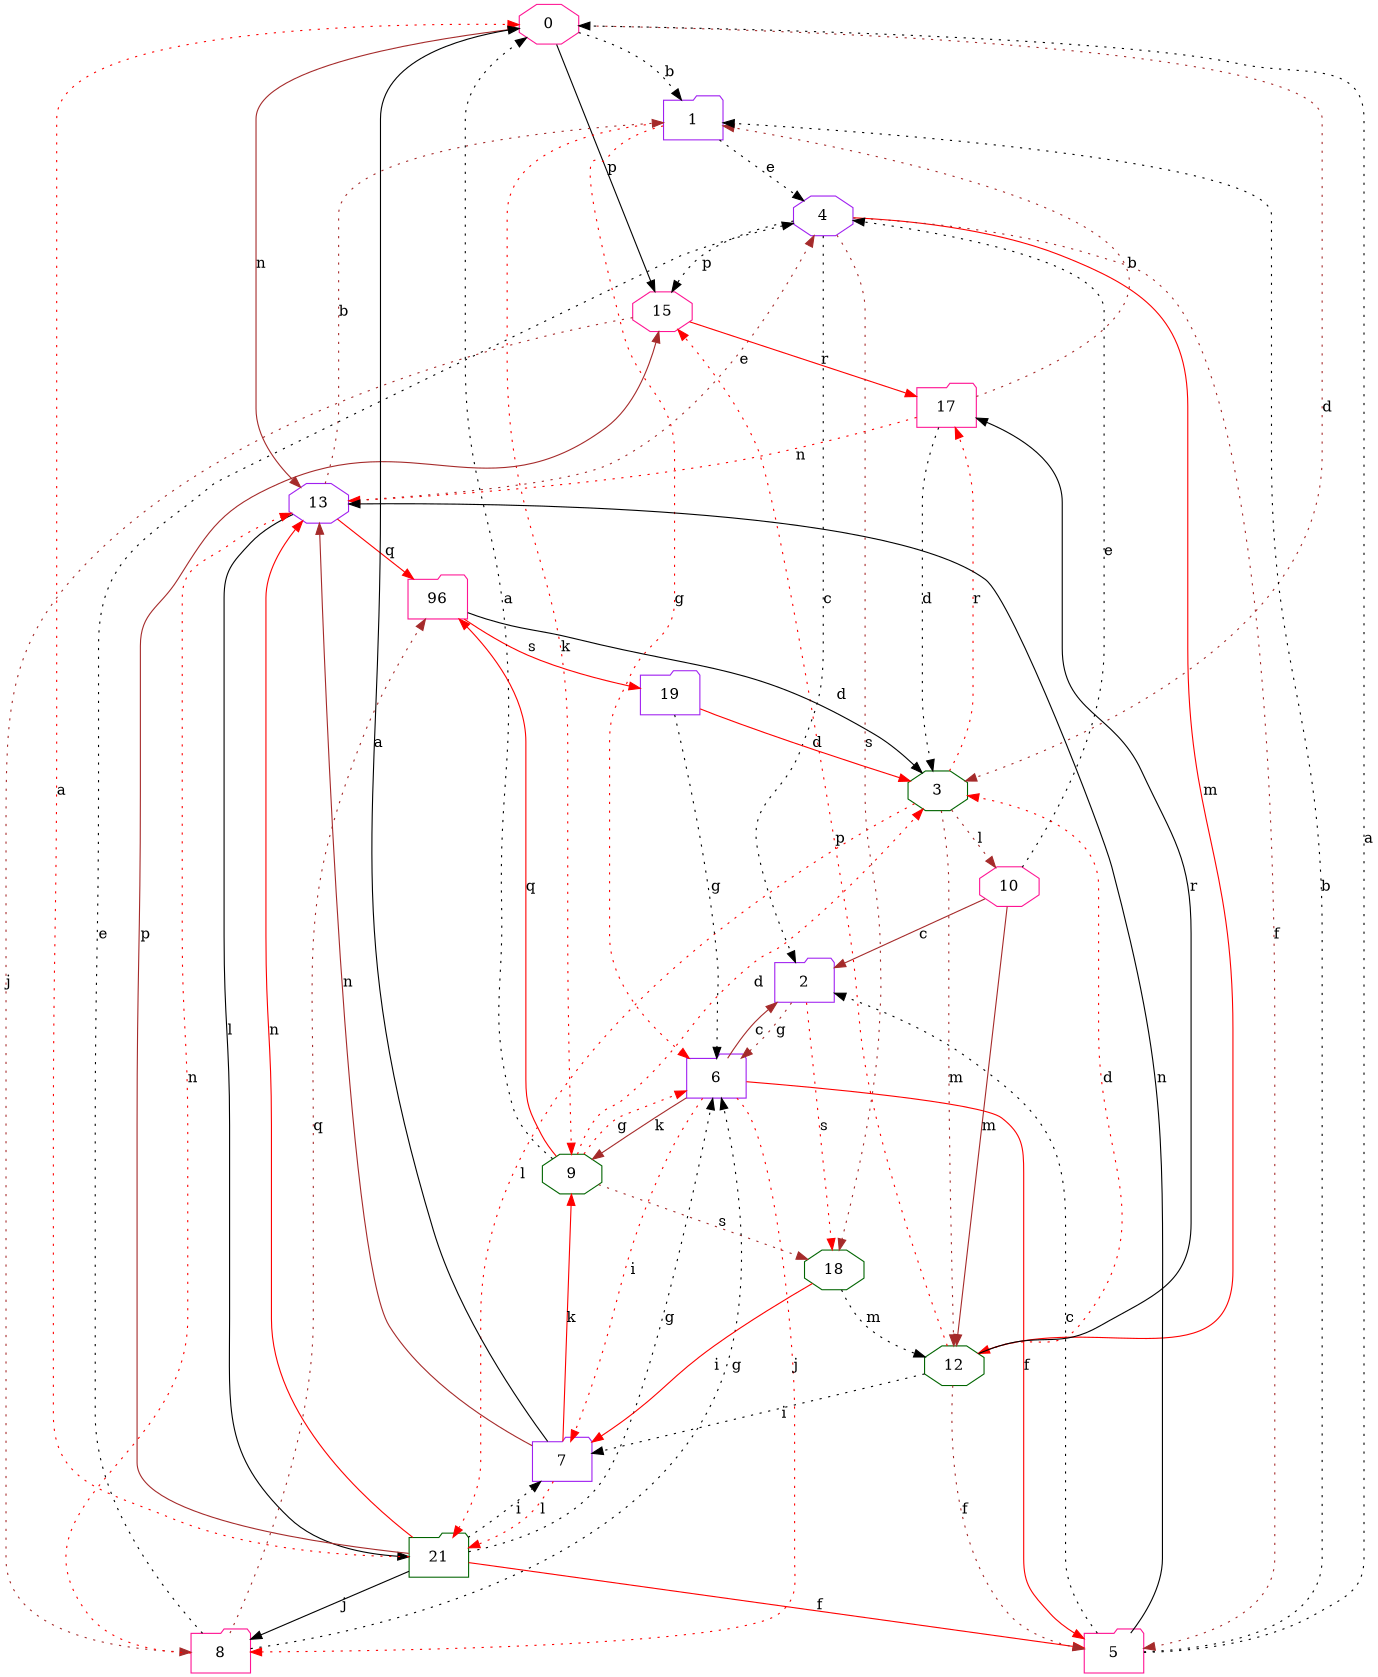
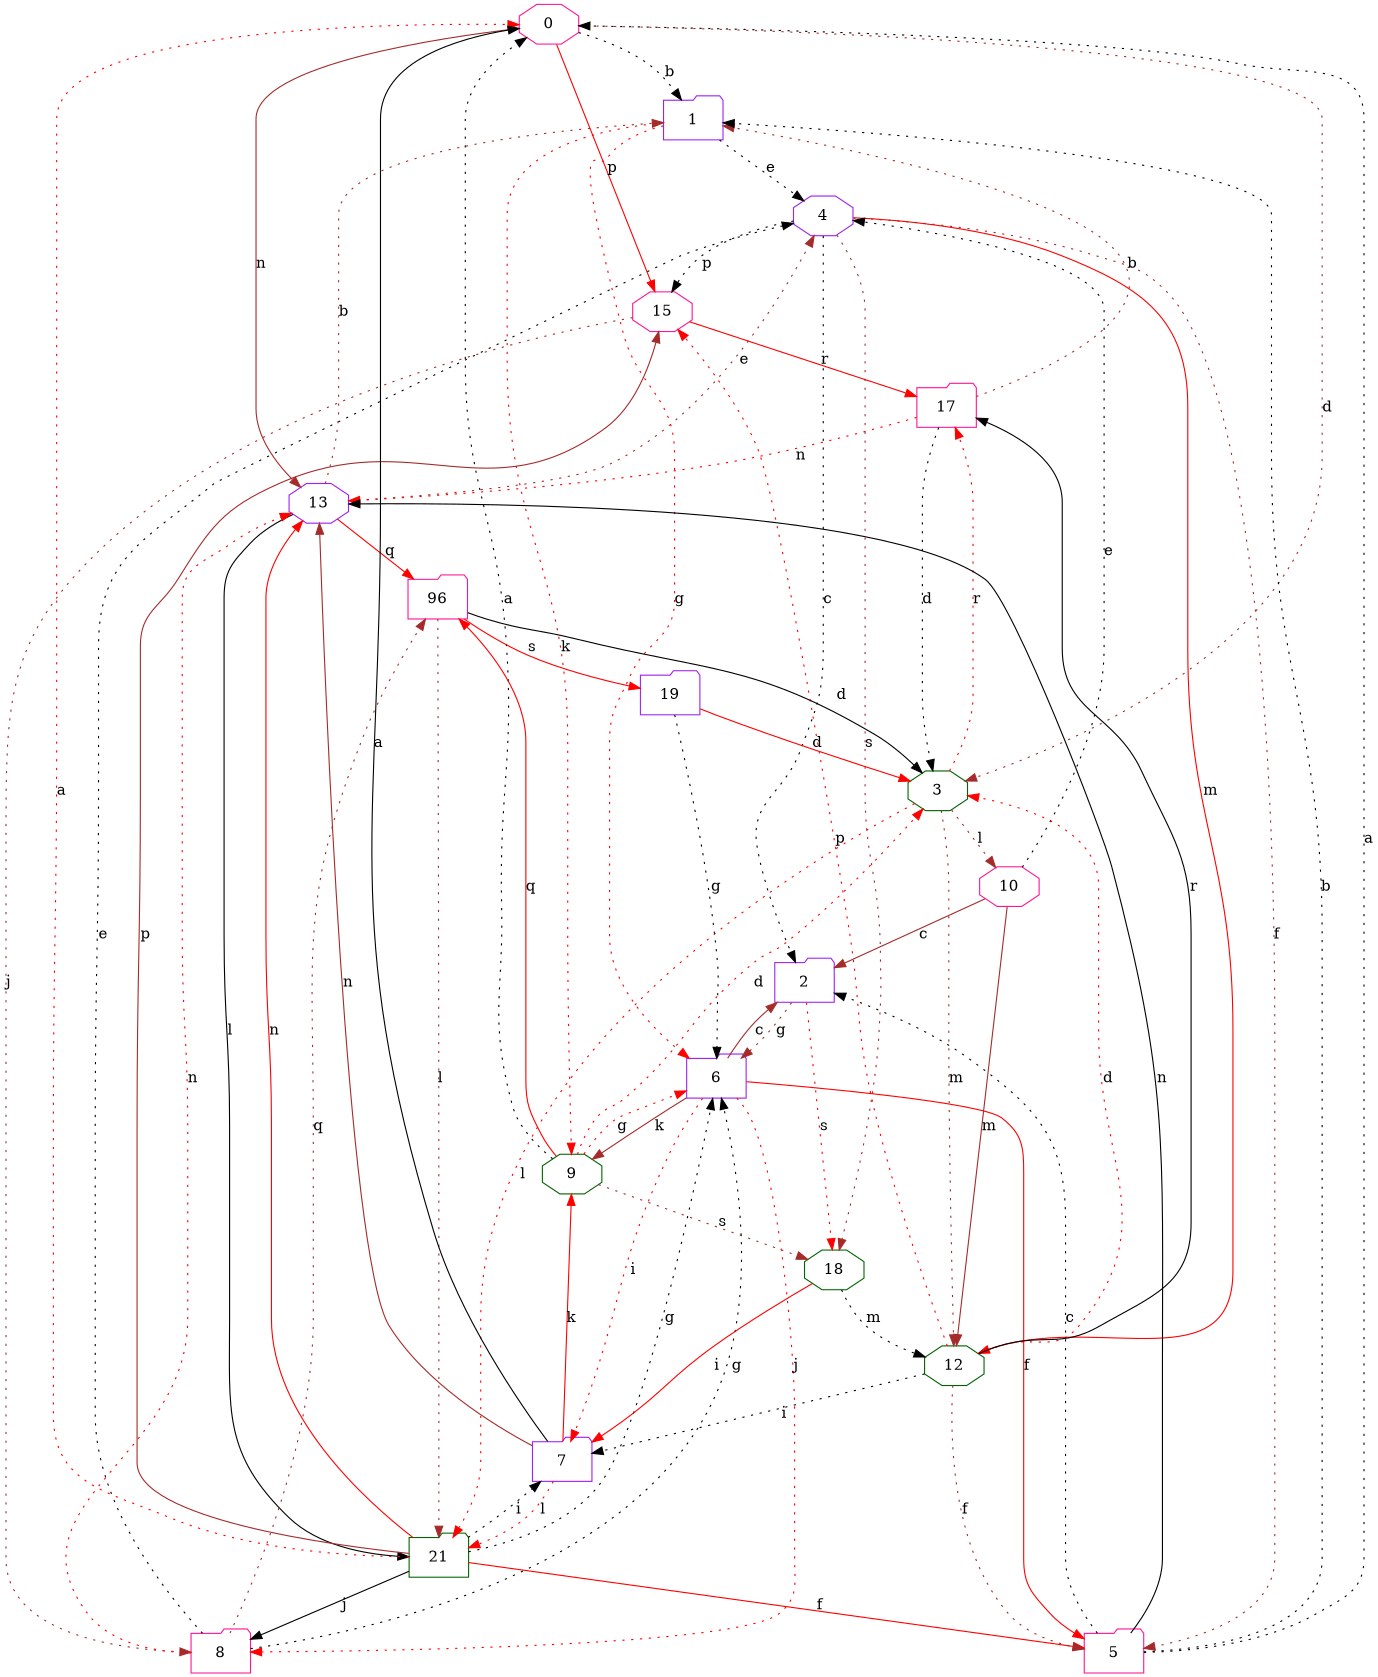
edge "0" -> "15": color black -> red
edge "96" -> "21": added, label "l"
